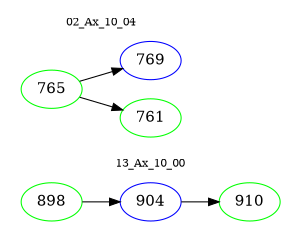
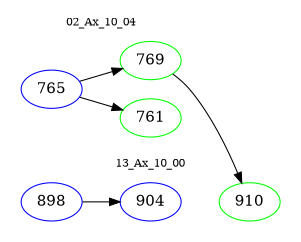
node "769": color blue -> green
node "765": color green -> blue
node "898": color green -> blue
edge "904" -> "910": now "769" -> "910"
